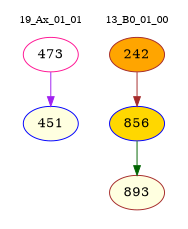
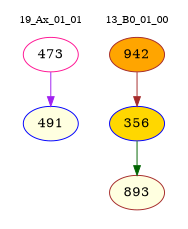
node "242": label "242" -> "942"
node "451": label "451" -> "491"
node "856": label "856" -> "356"
